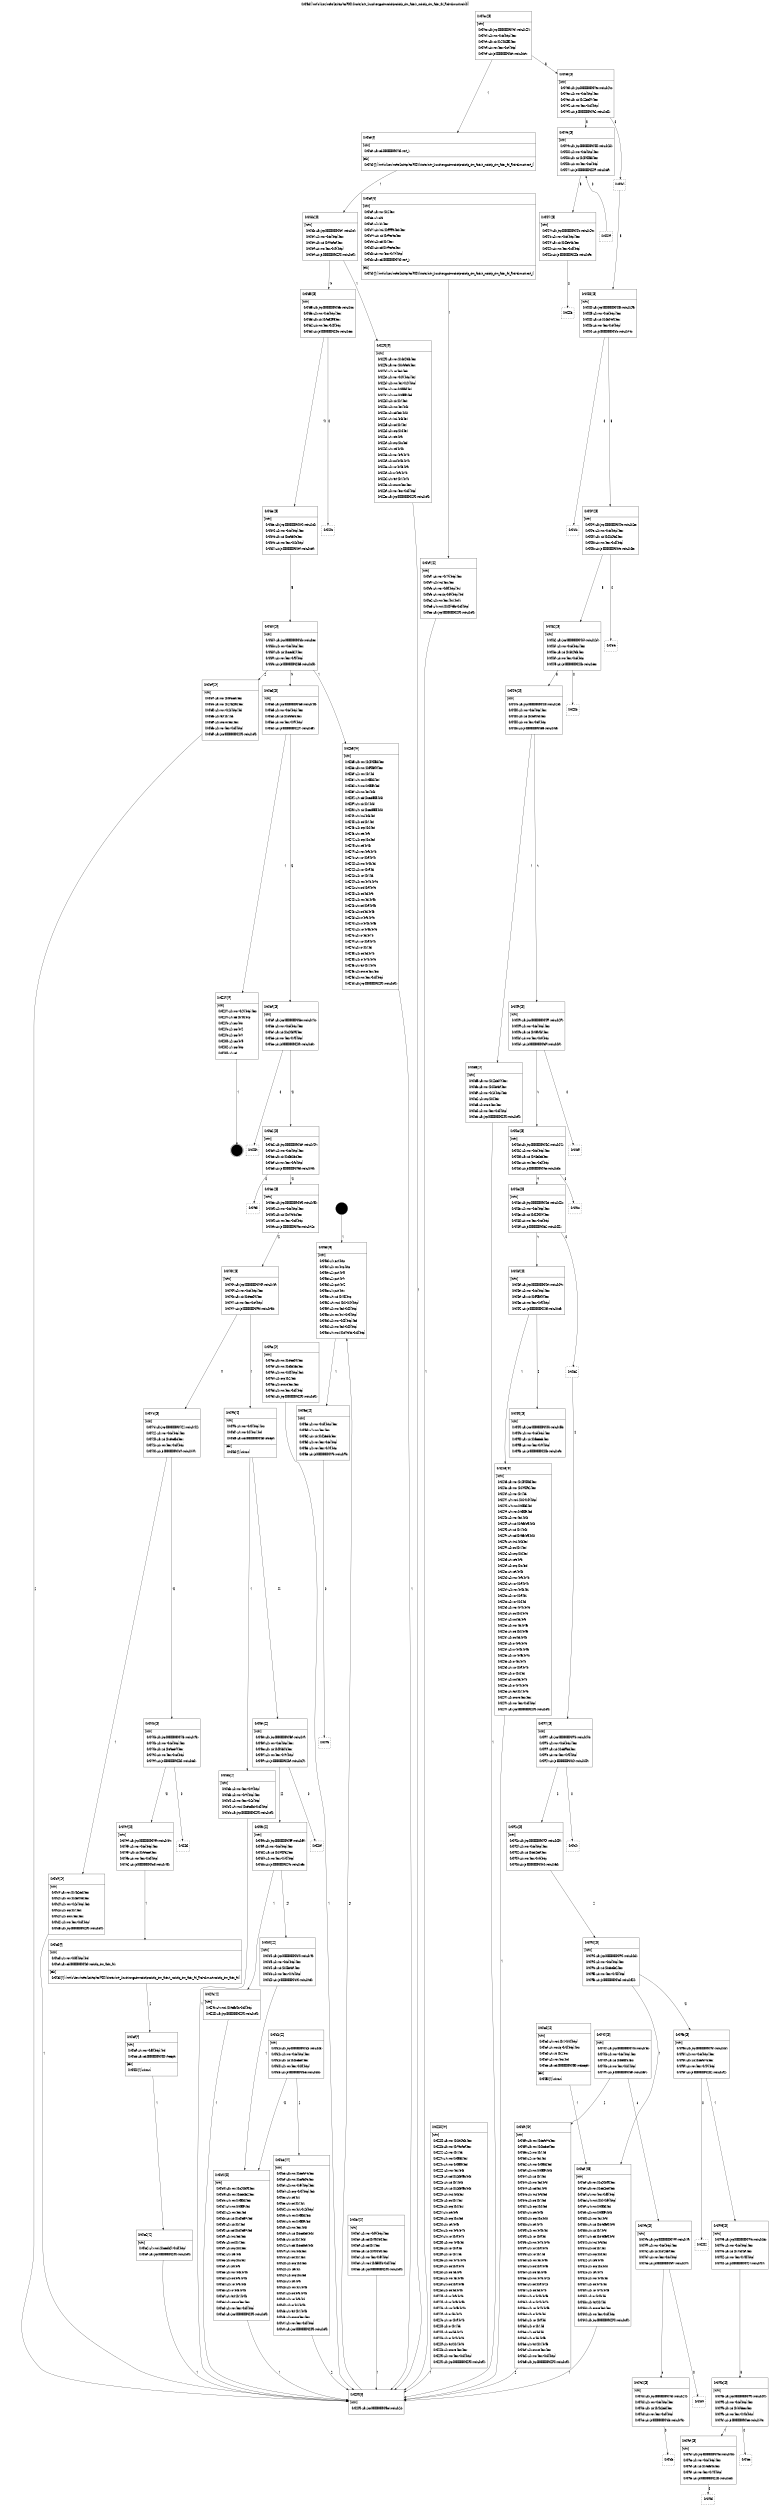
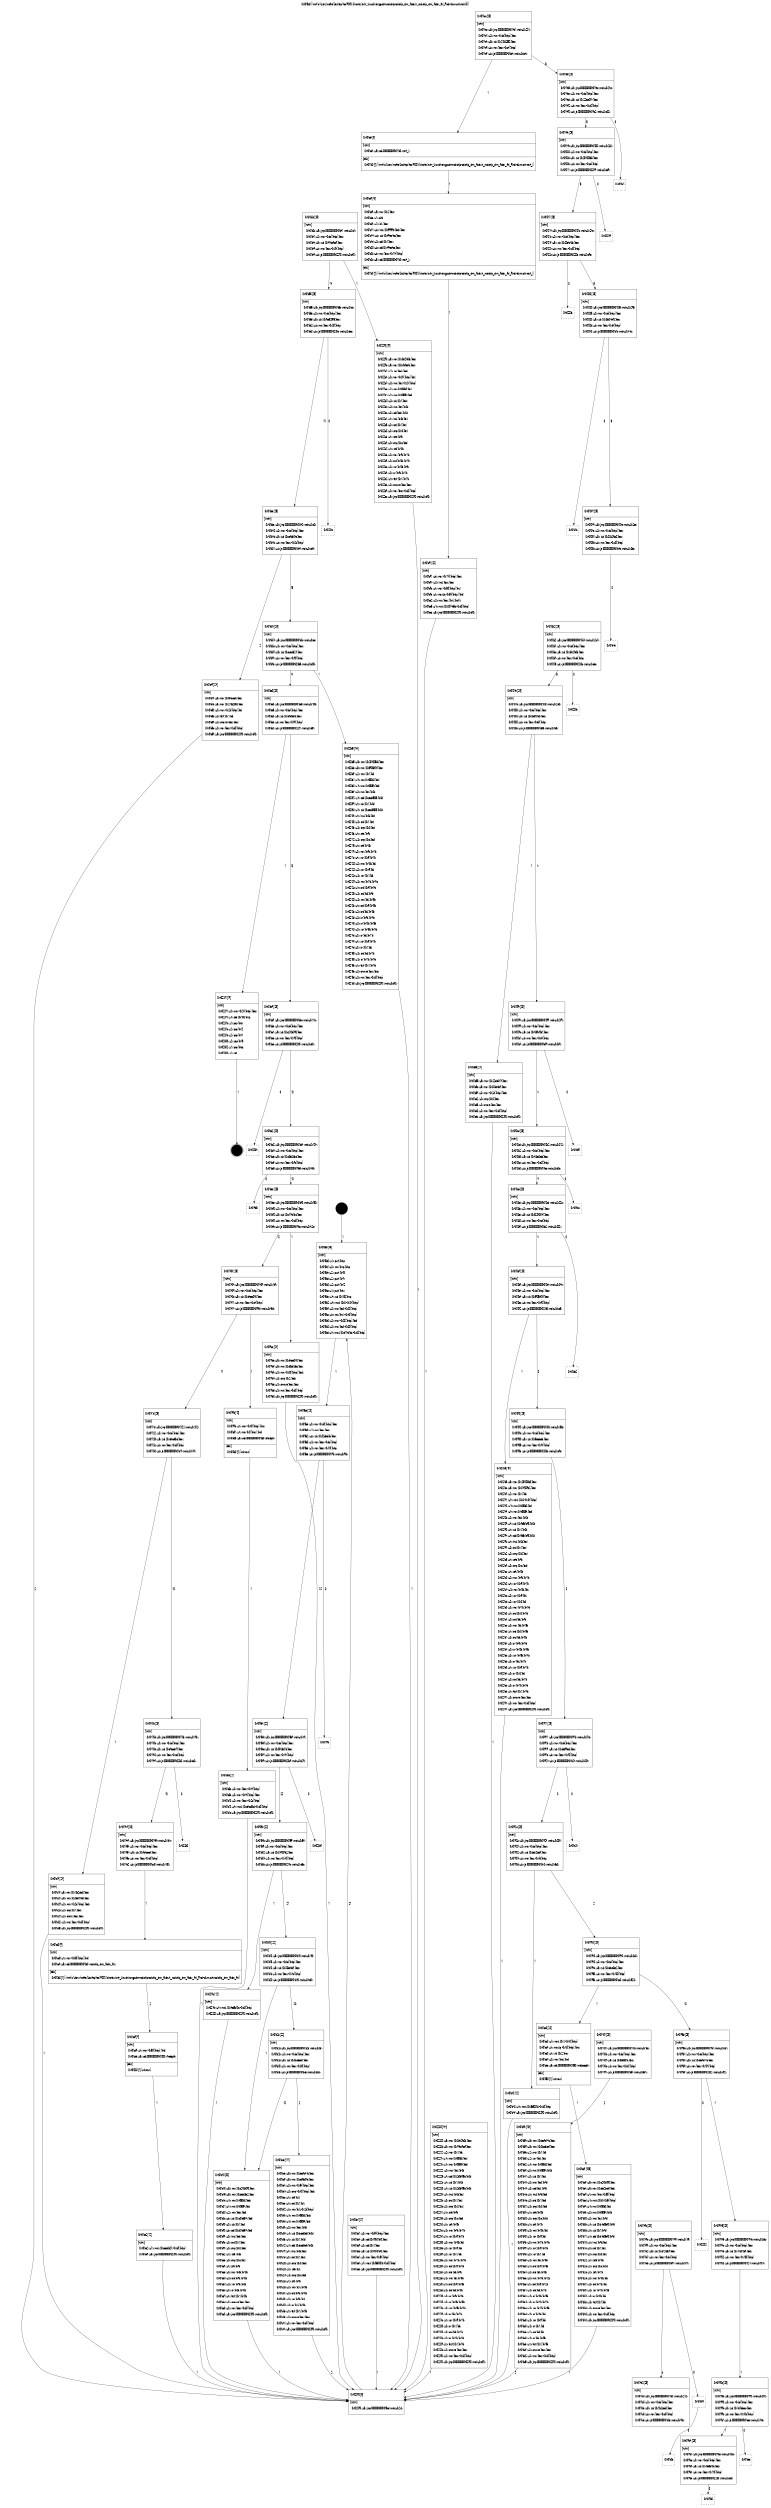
edge "0x401c64 [5]" -> "0x40163c [25]": now "0x401c64 [5]" -> "0x401c69 [40]"
edge "0x402379" -> "0x4017fe [25]": reversed
edge "0x401fa2" -> "0x401830 [25]": now "0x401817 [25]" -> "0x401830 [25]"
edge "0x401849 [25]" -> "0x401862 [25]": removed, label "5"
edge "0x401687 [25]" -> "0x401c49 [27]": now "0x40166e [25]" -> "0x401c49 [27]"
edge "0x4016eb [25]" -> "0x4019ca [27]": added, label "1"
edge "0x401da2" -> "0x401911 [25]": now "0x4018f8 [25]" -> "0x401911 [25]"
edge "0x4019fd [13]" -> "0x4015e4 [22]": now "0x4015cd [23]" -> "0x4015e4 [22]"
edge "0x401610 [22]" -> "0x401626 [22]": added, label "20"
edge "0x401943 [25]" -> "0x401adf [105]": now "0x401943 [25]" -> "0x401ac8 [23]"
node "0x401b48 [12]": added
edge "0x401781 [25]" -> "0x40179a [25]": removed, label "6"
edge "0x401975 [25]" -> "0x40198e [25]": label " 5" -> " 1"
edge "0x4017b3 [25]" -> "0x401a3a": now "0x401e97" -> "0x401a3a"
